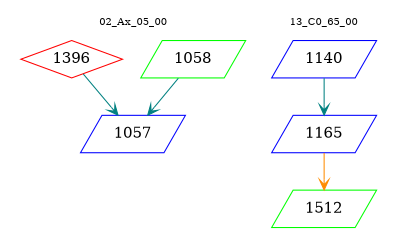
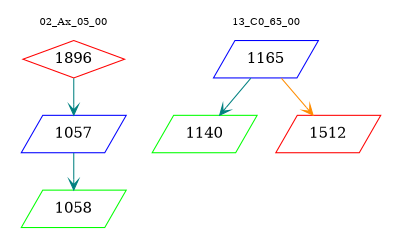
node "1396": label "1396" -> "1896"
node "1140": color blue -> green
edge "1140" -> "1165": reversed
edge "1058" -> "1057": reversed
node "1512": color green -> red
